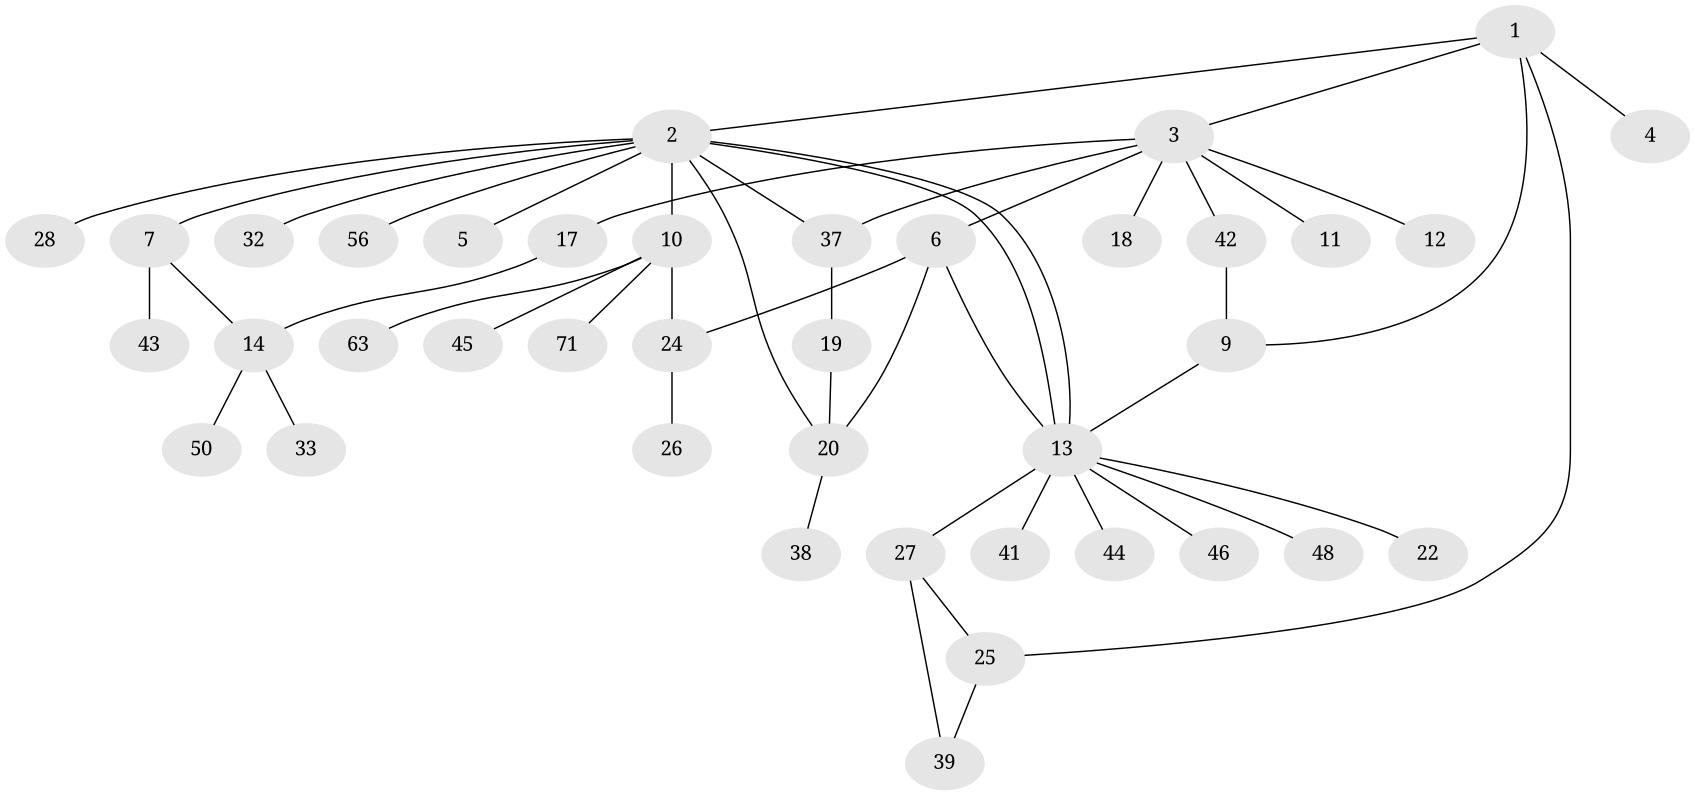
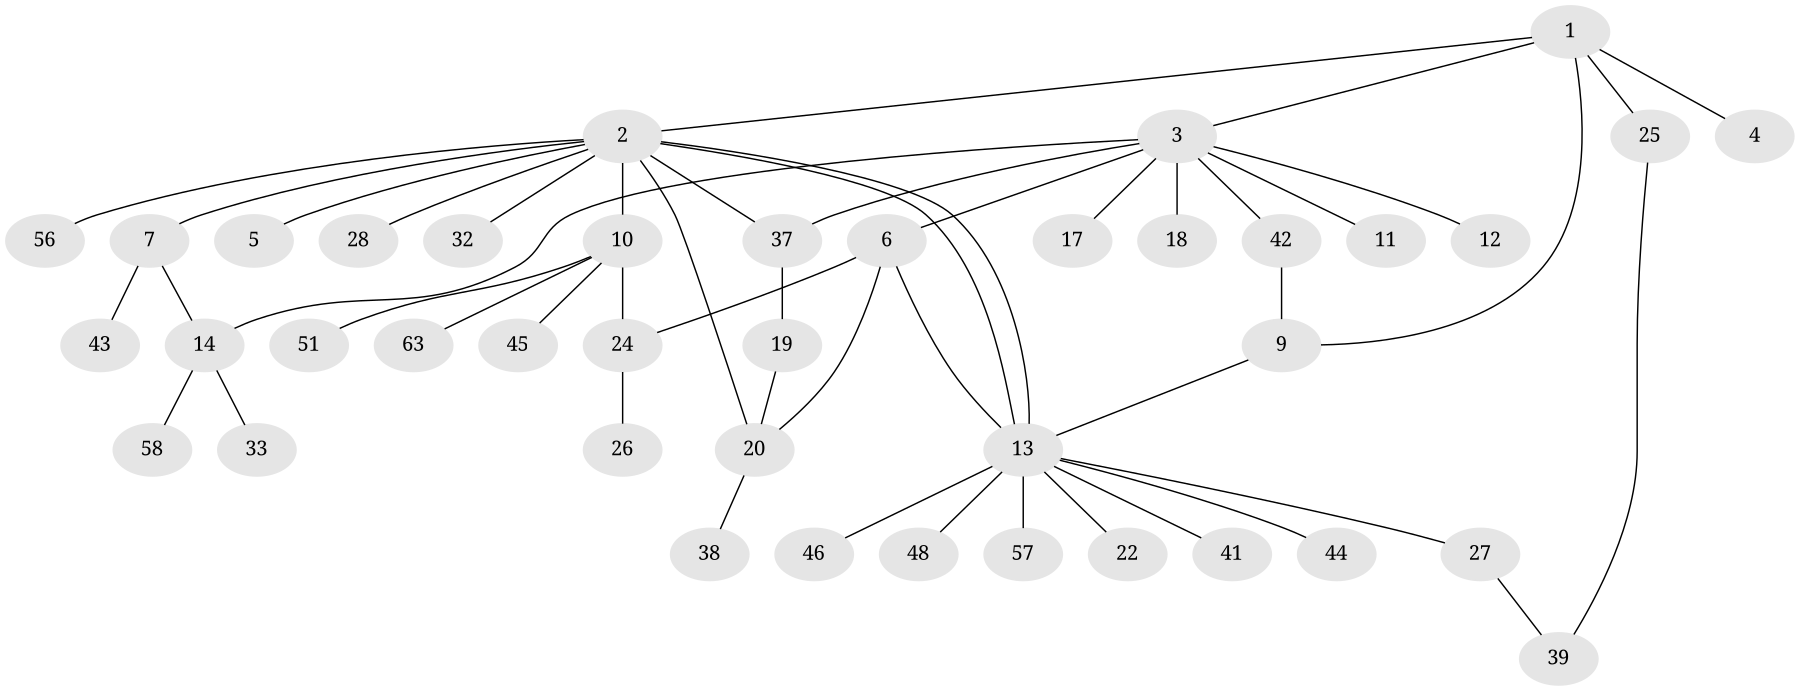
edge "17" -- "14": now "3" -- "14"
node "71": label "71" -> "51"
node "50": label "50" -> "58"
node "57": added
edge "27" -- "25": removed
